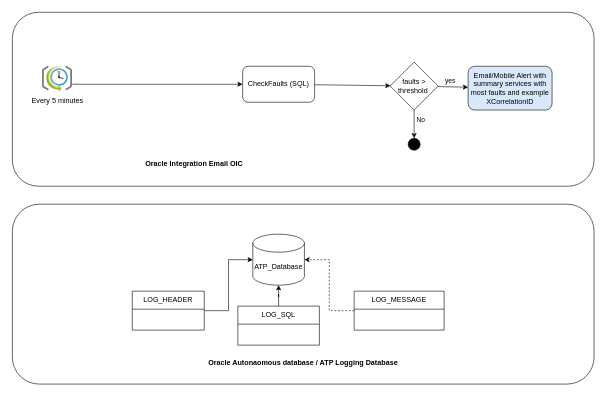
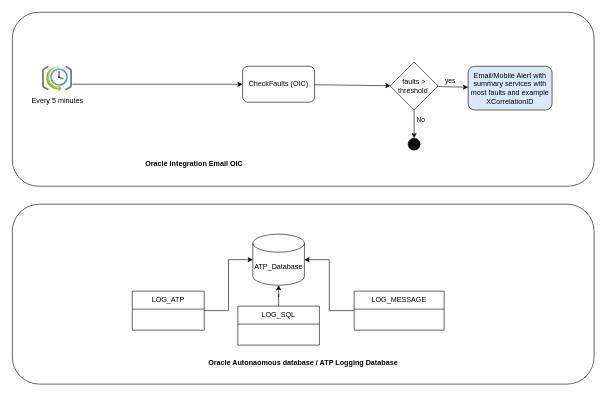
node "CheckFaults (SQL)": label "CheckFaults (SQL)" -> "CheckFaults (OIC)"
edge "LOG_MESSAGE" -> "ATP_Database": style dashed -> solid
node "LOG_HEADER": label "LOG_HEADER" -> "LOG_ATP"
